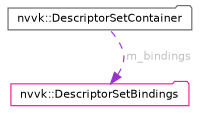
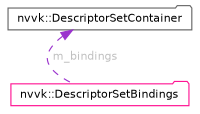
edge "nvvk::DescriptorSetContainer" -> "nvvk::DescriptorSetBindings": reversed
